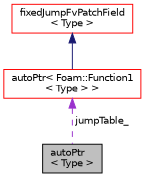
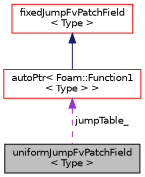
node "autoPtr < Type >": label "autoPtr < Type >" -> "uniformJumpFvPatchField < Type >"
